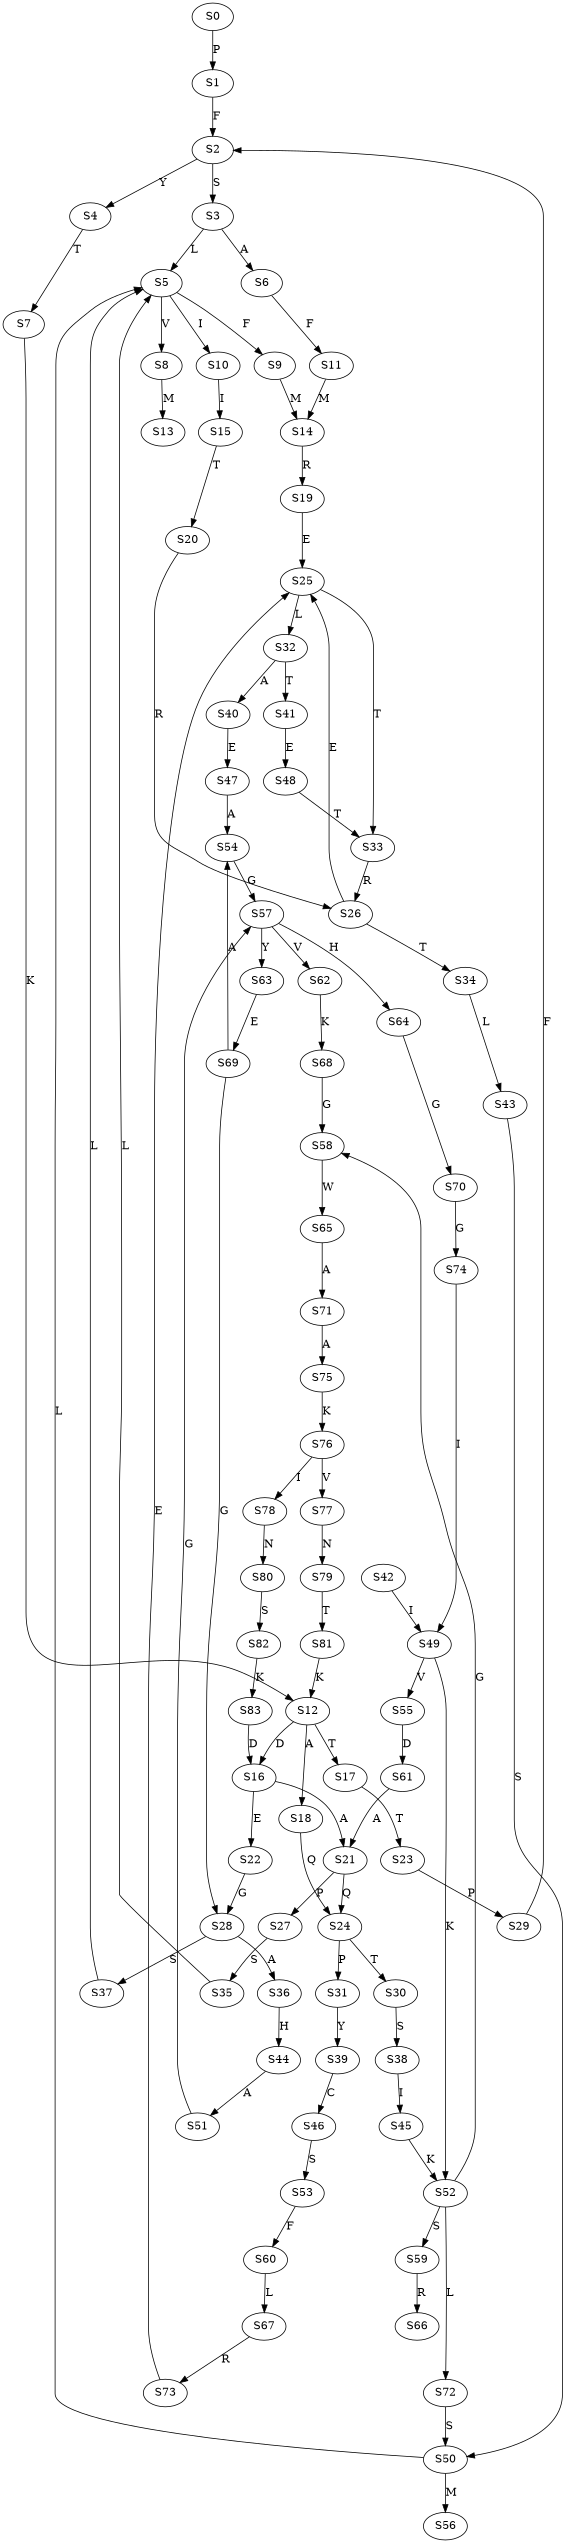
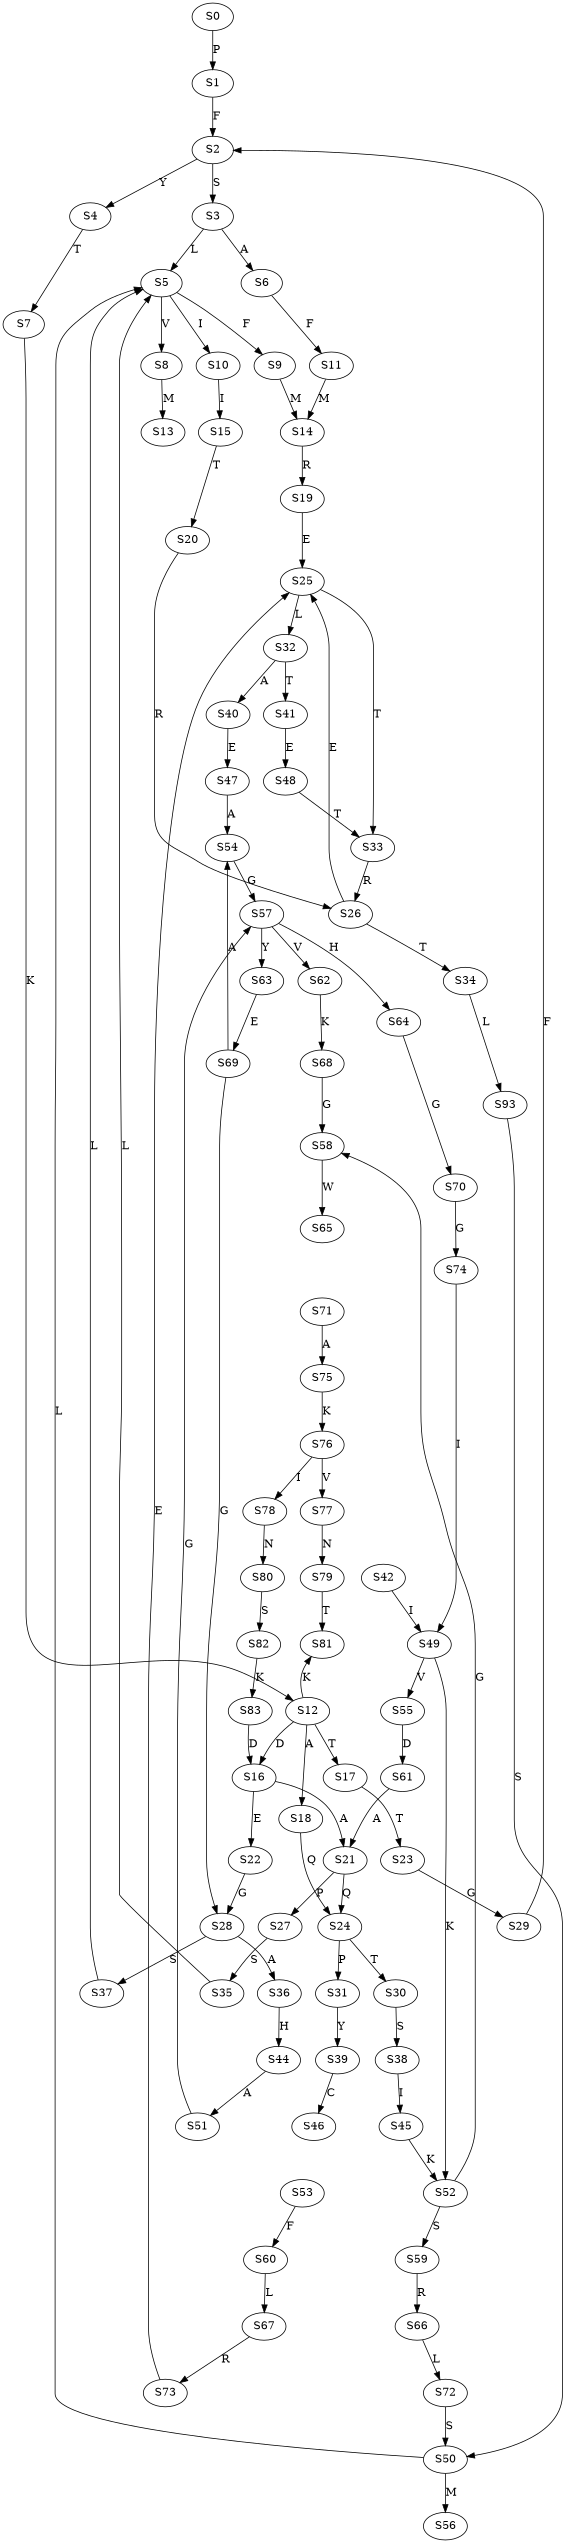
node "S43": label "S43" -> "S93"
edge "S65" -> "S71": removed, label "A"
edge "S81" -> "S12": reversed
edge "S23" -> "S29": label "P" -> "G"
edge "S46" -> "S53": removed, label "S"
edge "S52" -> "S72": now "S66" -> "S72"
